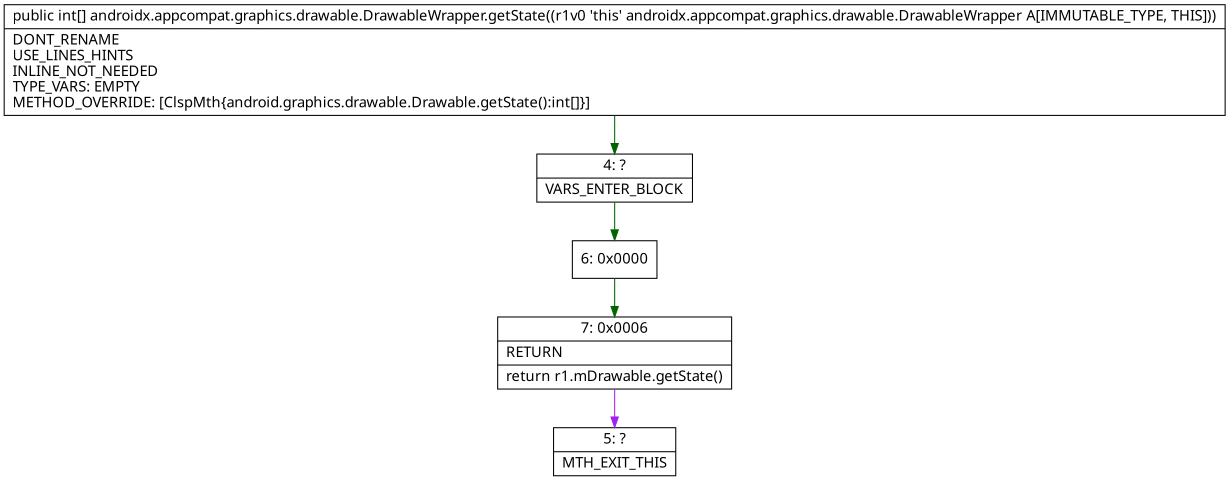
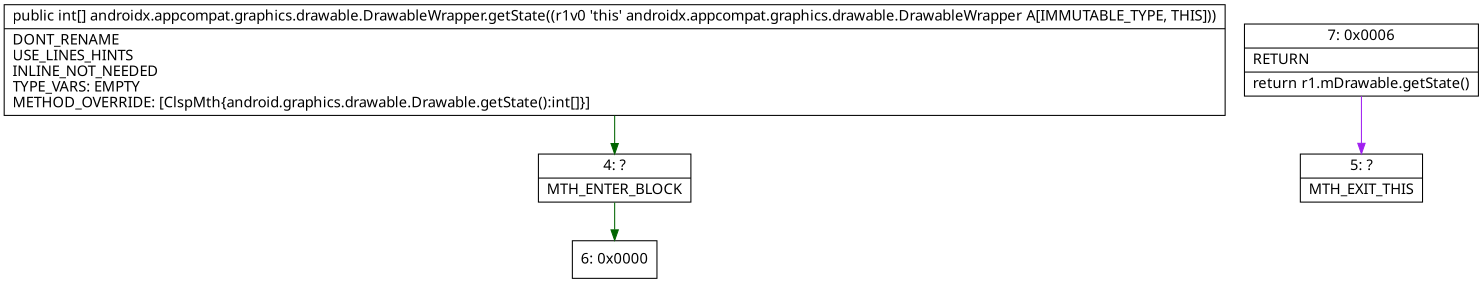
node "4: ?": text "VARS_ENTER_BLOCK" -> "MTH_ENTER_BLOCK"
edge "6: 0x0000" -> "7: 0x0006": removed
